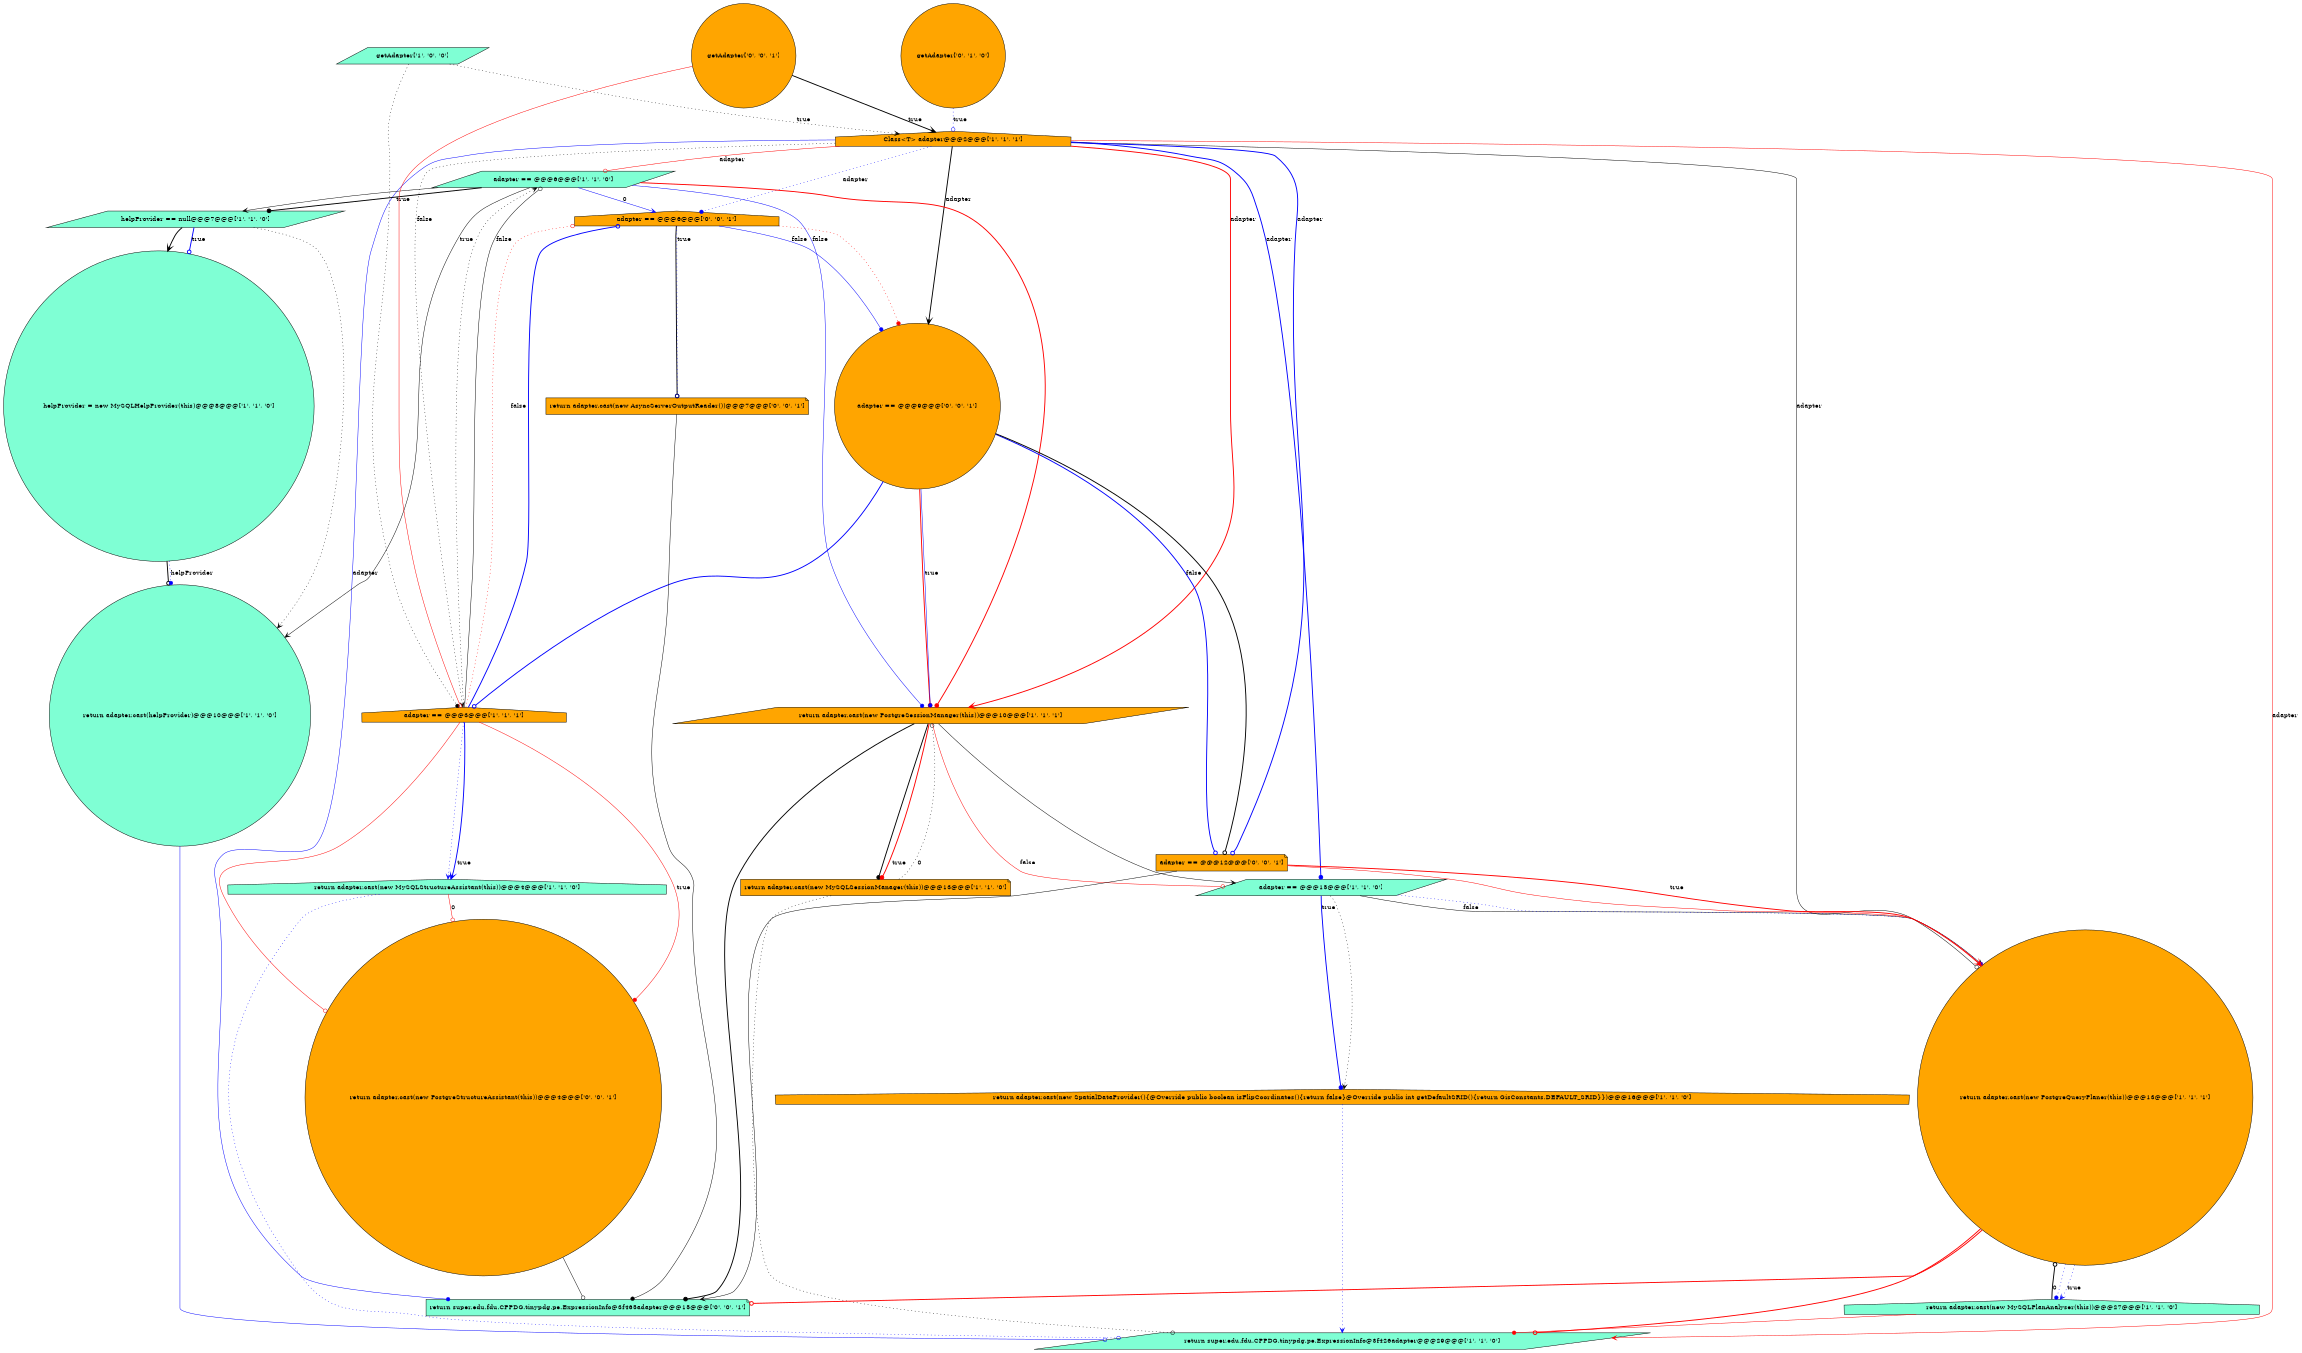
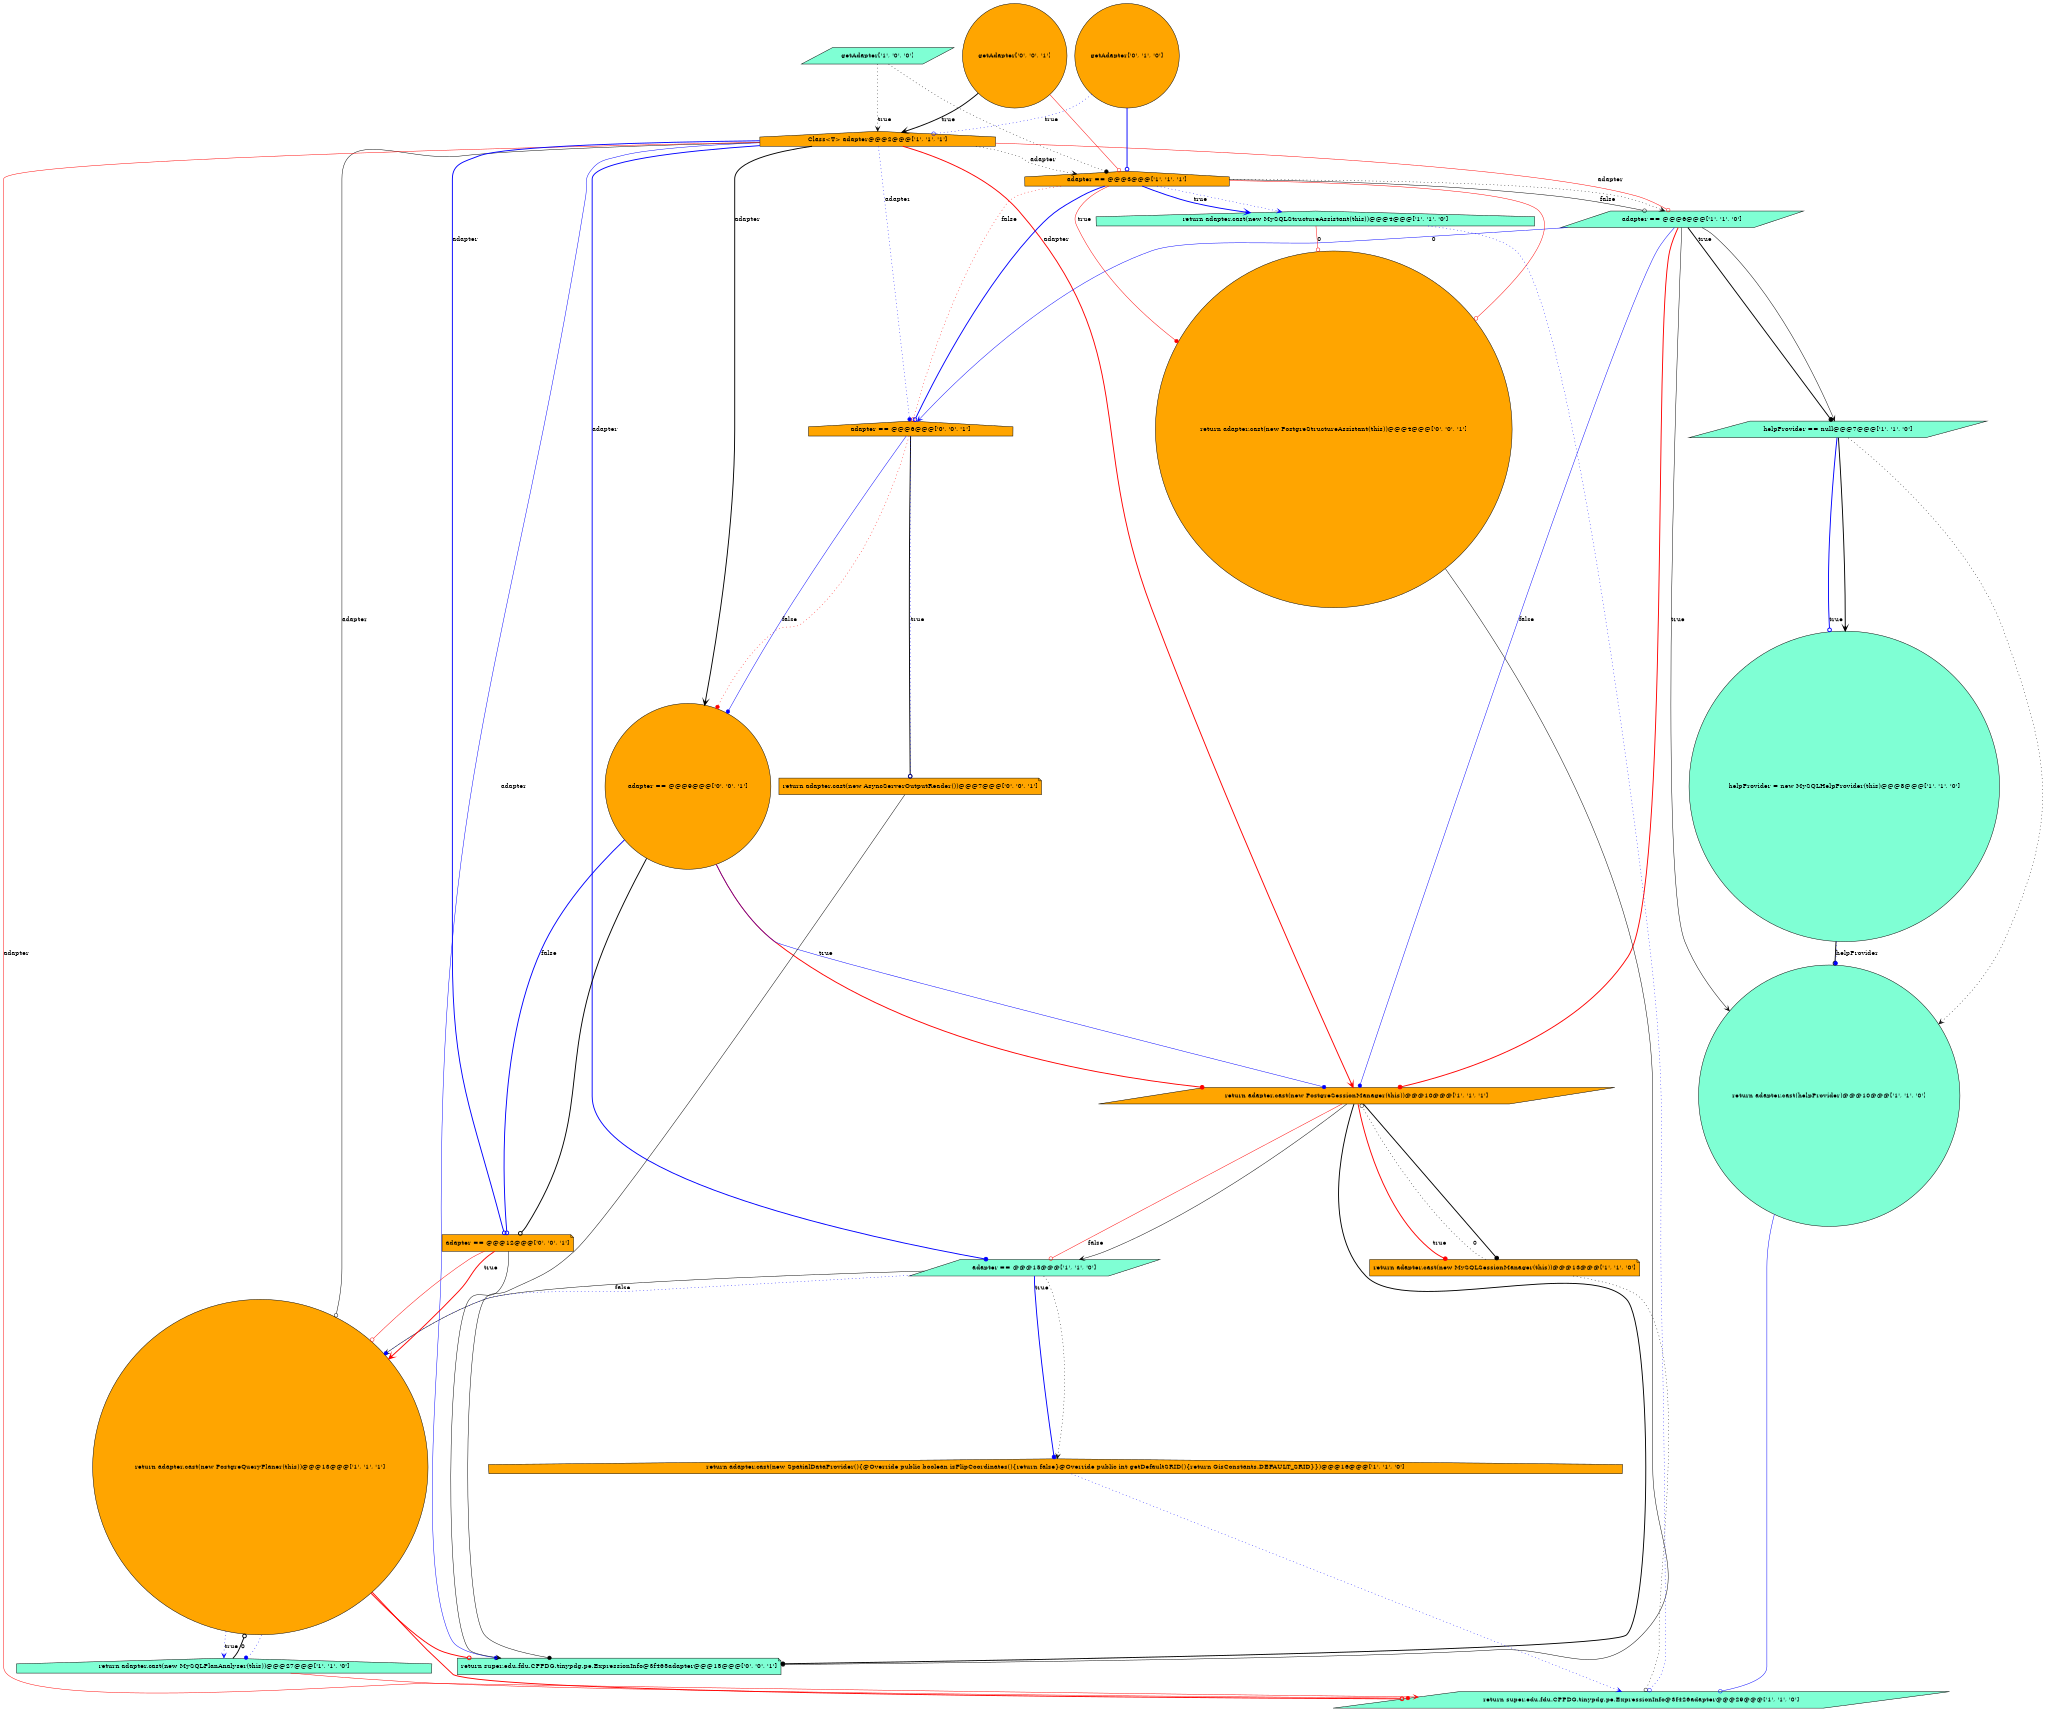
edge "Class<T> adapter@@@2@@@['1', '1', '1']" -> "adapter == @@@3@@@['1', '1', '1']": label "false" -> "adapter"
edge "adapter == @@@9@@@['0', '0', '1']" -> "adapter == @@@3@@@['1', '1', '1']": now "getAdapter['0', '1', '0']" -> "adapter == @@@3@@@['1', '1', '1']"
